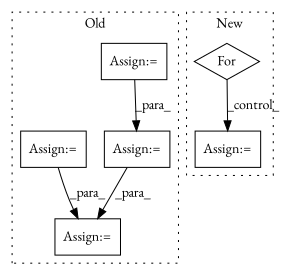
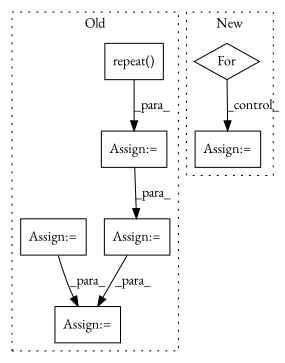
node "repeat()": added
